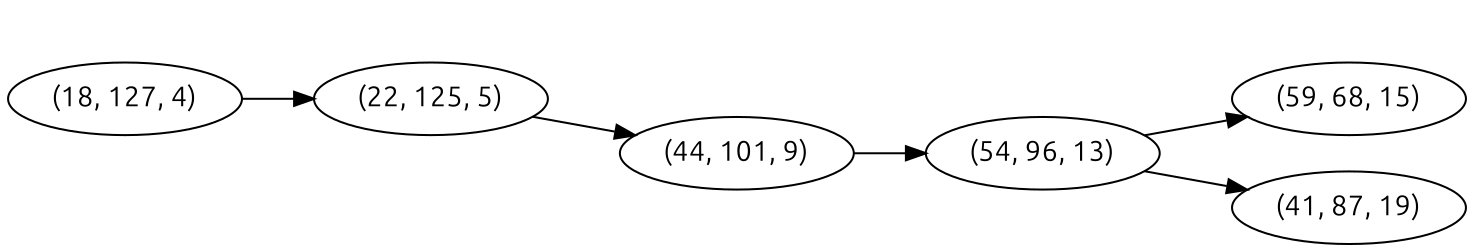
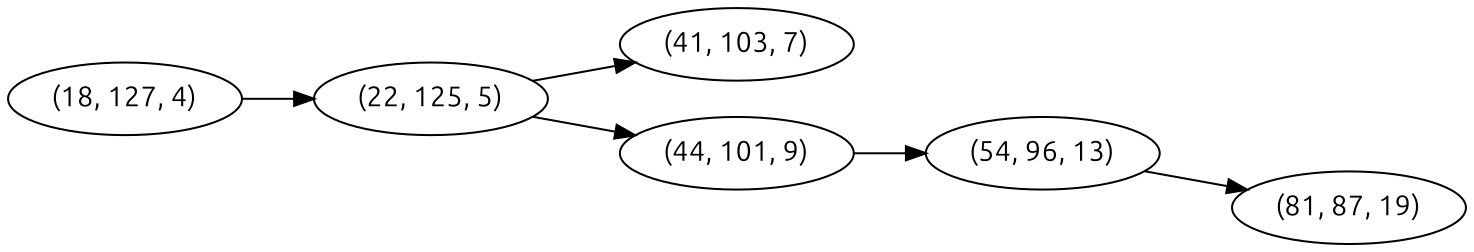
node "(41, 103, 7)": added
node "(59, 68, 15)": removed
node "(41, 87, 19)": label "(41, 87, 19)" -> "(81, 87, 19)"
